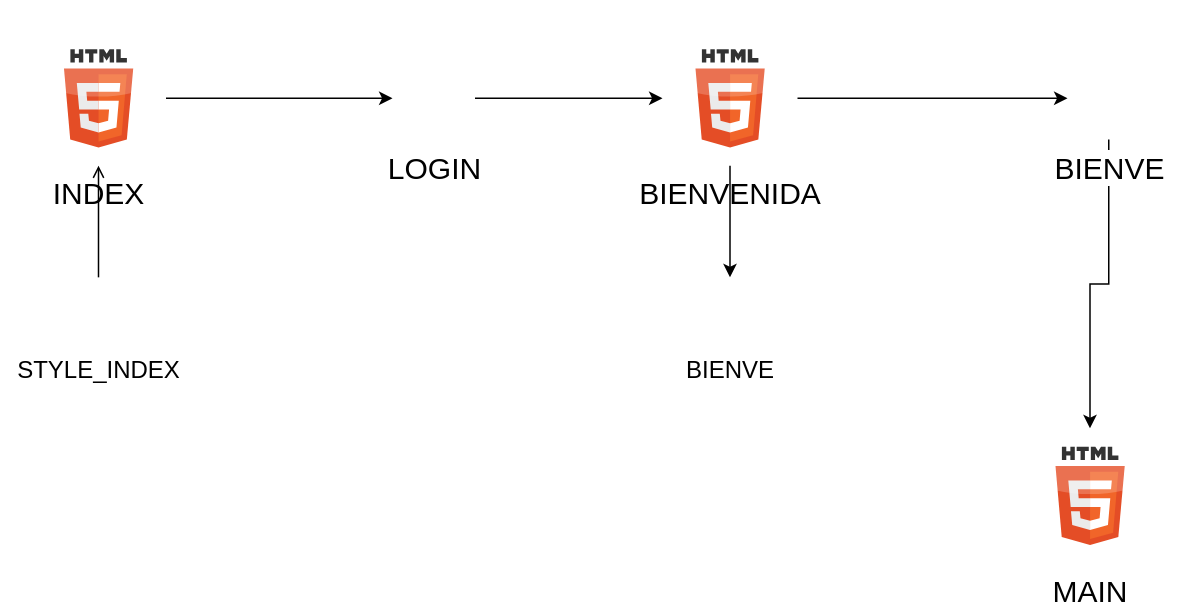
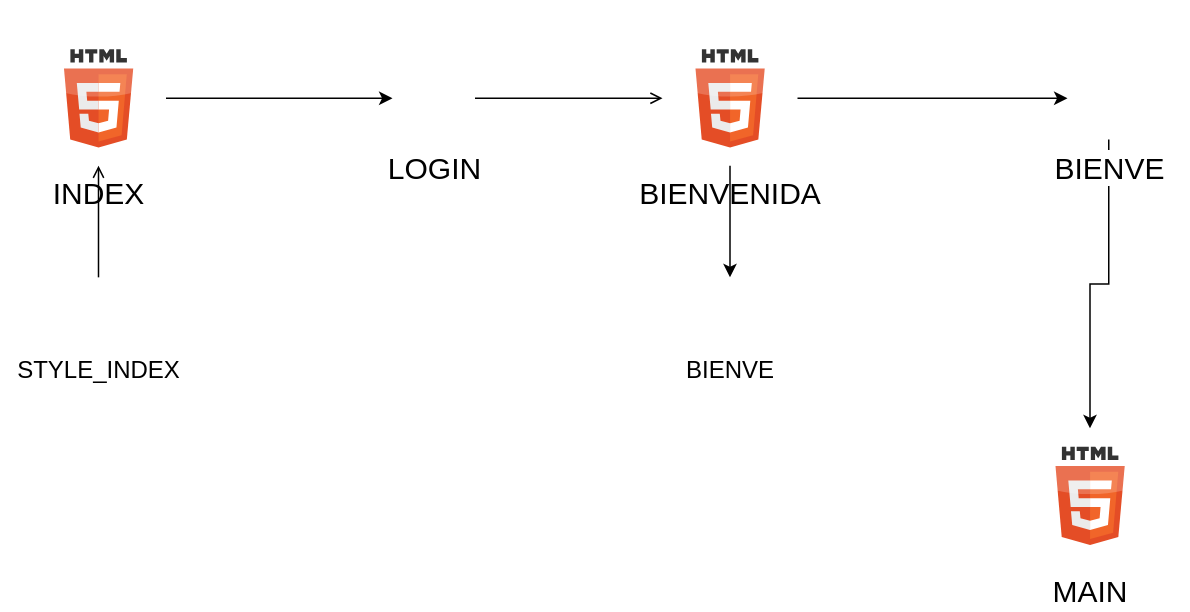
edge "LOGIN" -> "BIENVENIDA": arrowhead classic -> open
